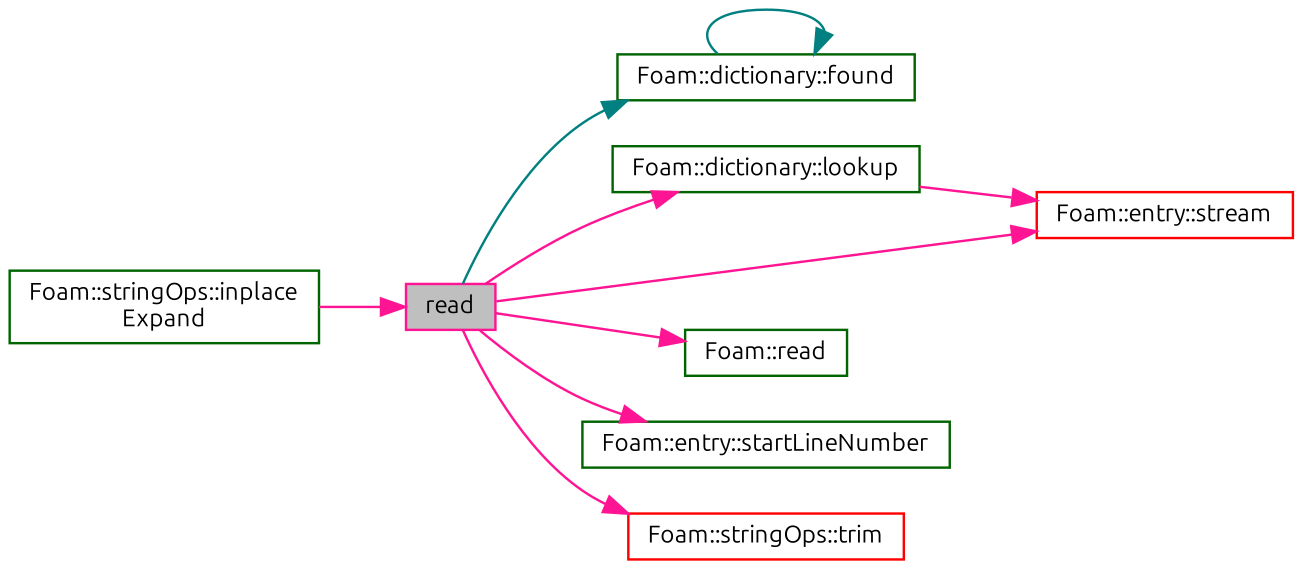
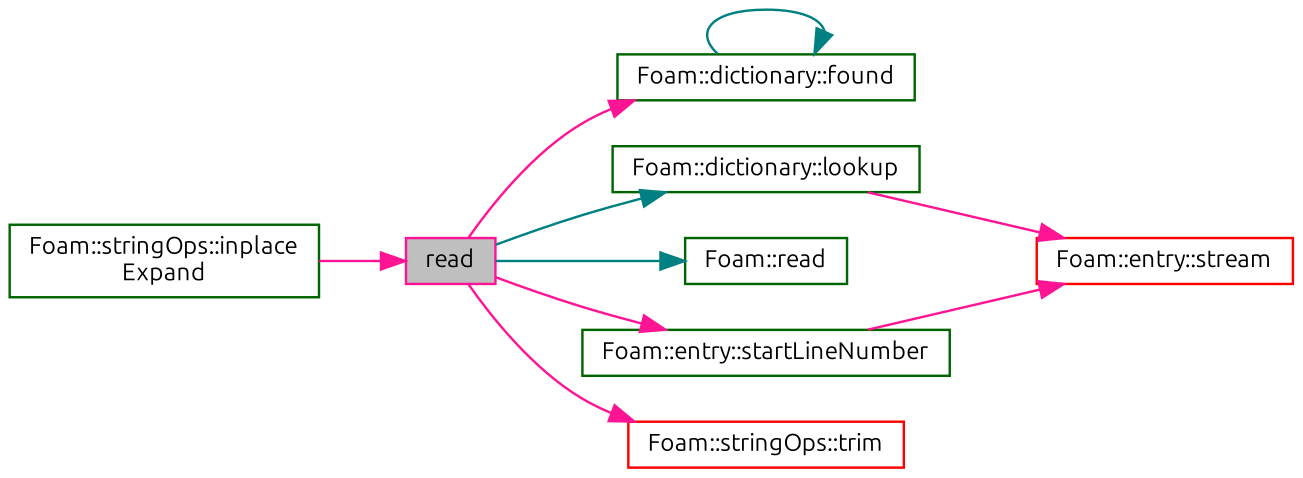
edge "read" -> "Foam::dictionary::found": color teal -> deeppink
edge "read" -> "Foam::dictionary::lookup": color deeppink -> teal
edge "read" -> "Foam::entry::stream": now "Foam::entry::startLineNumber" -> "Foam::entry::stream"
edge "read" -> "Foam::read": color deeppink -> teal
